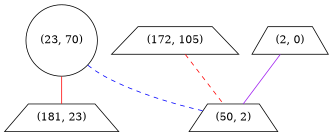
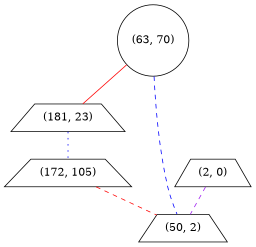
node "(23, 70)": label "(23, 70)" -> "(63, 70)"
edge "(2, 0)" -- "(50, 2)": style solid -> dashed
edge "(181, 23)" -- "(172, 105)": added
